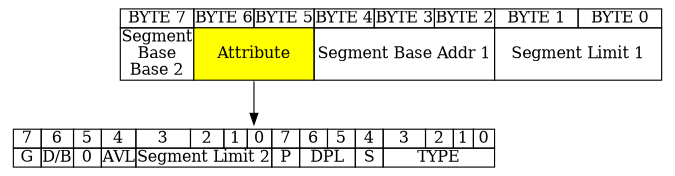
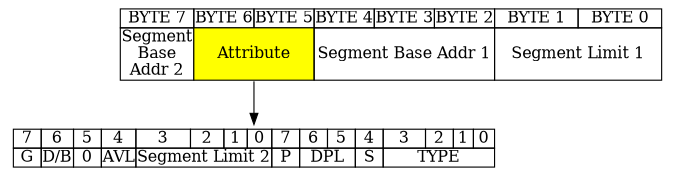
node "BYTE 7": text "Base 2" -> "Addr 2"
